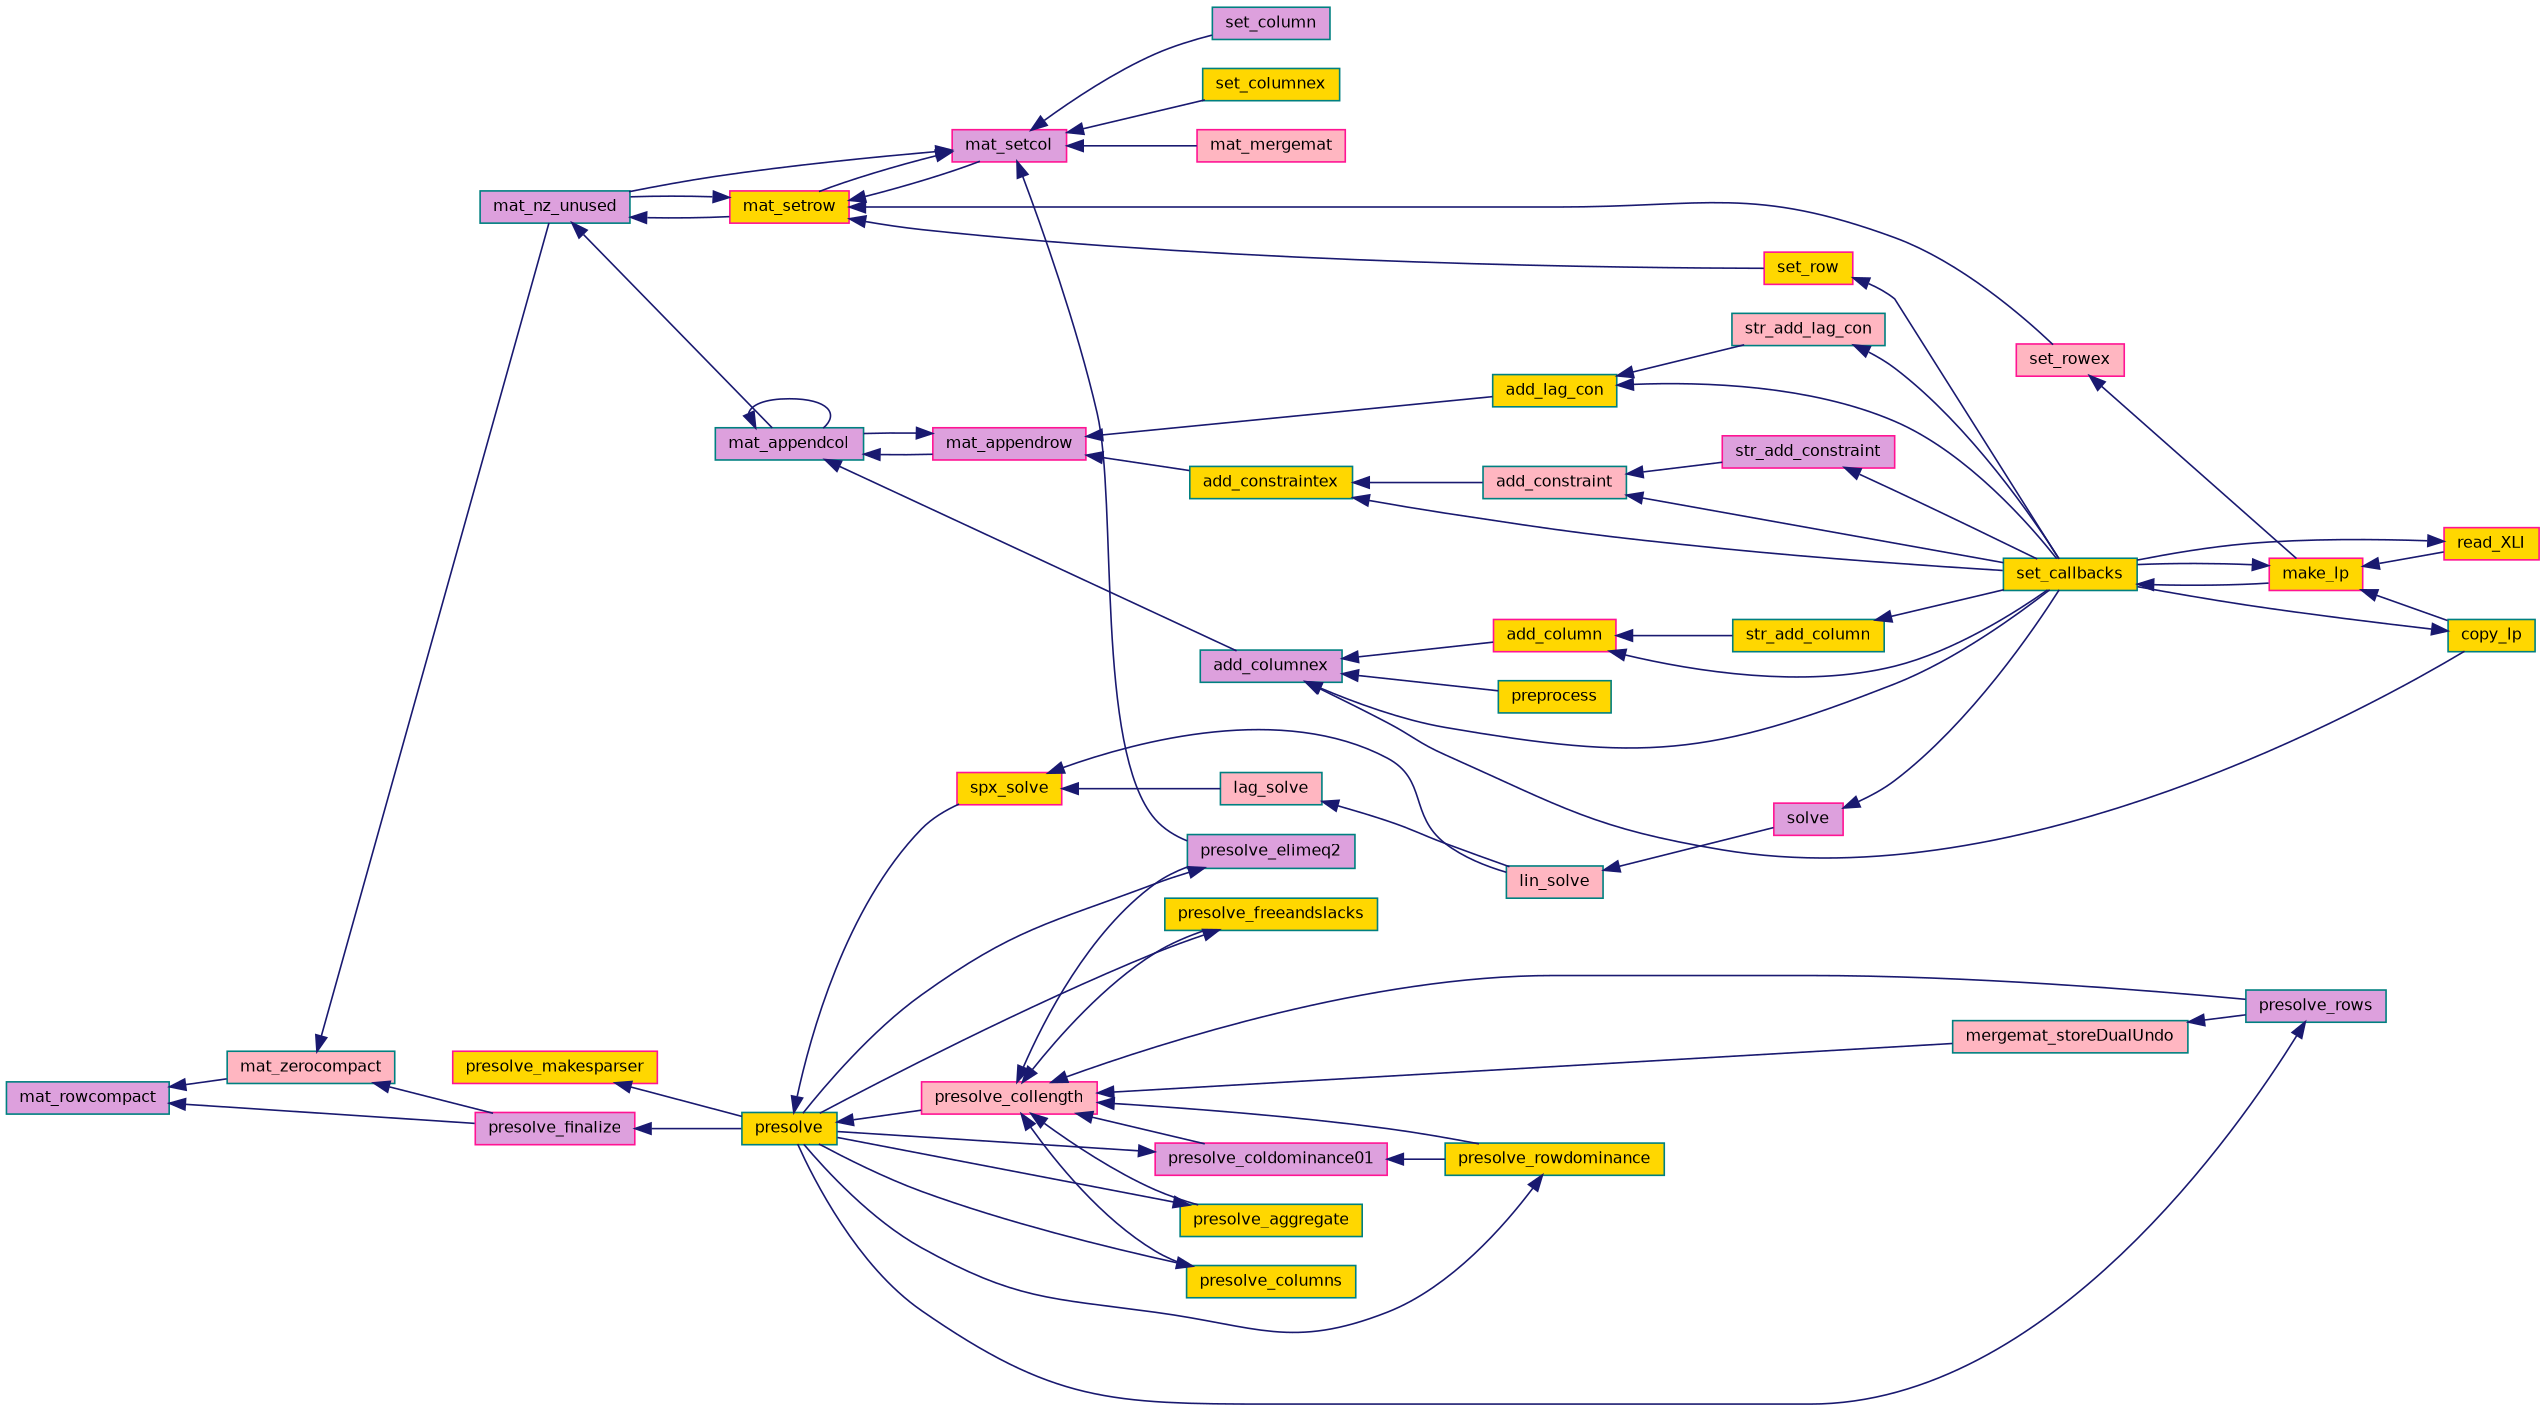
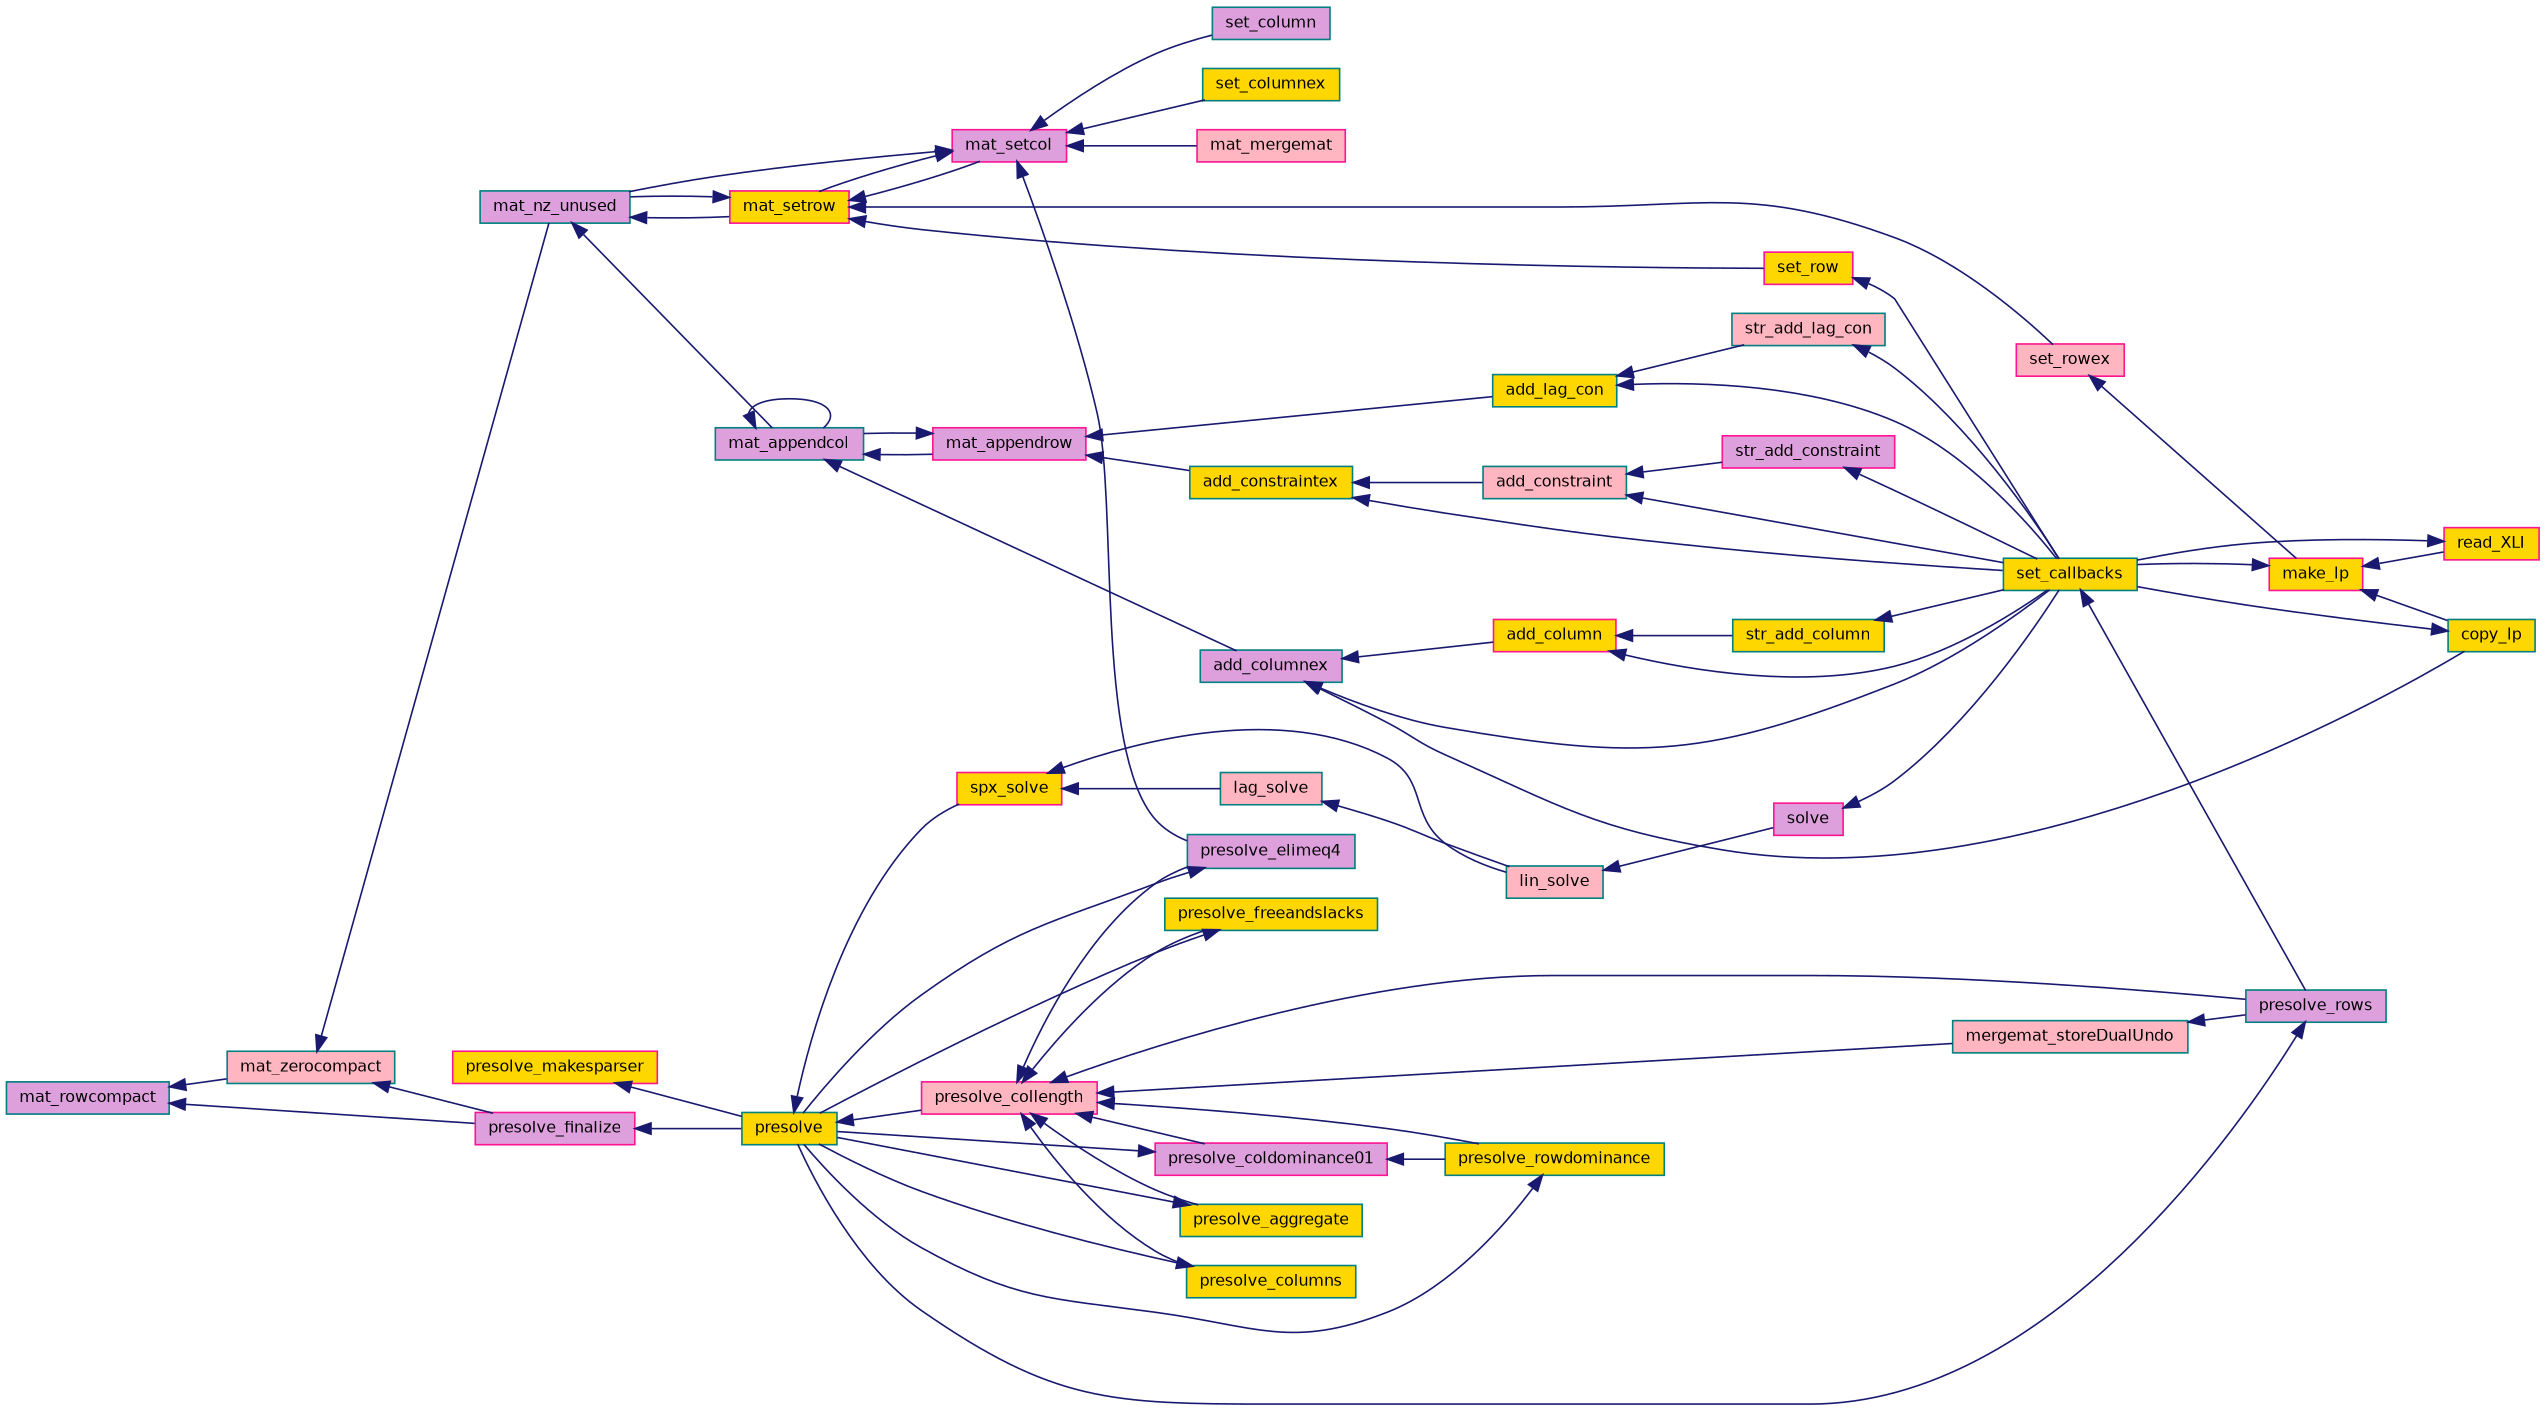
edge "make_lp" -> "set_callbacks": now "presolve_rows" -> "set_callbacks"
node "preprocess": removed
node "presolve_elimeq2": label "presolve_elimeq2" -> "presolve_elimeq4"
